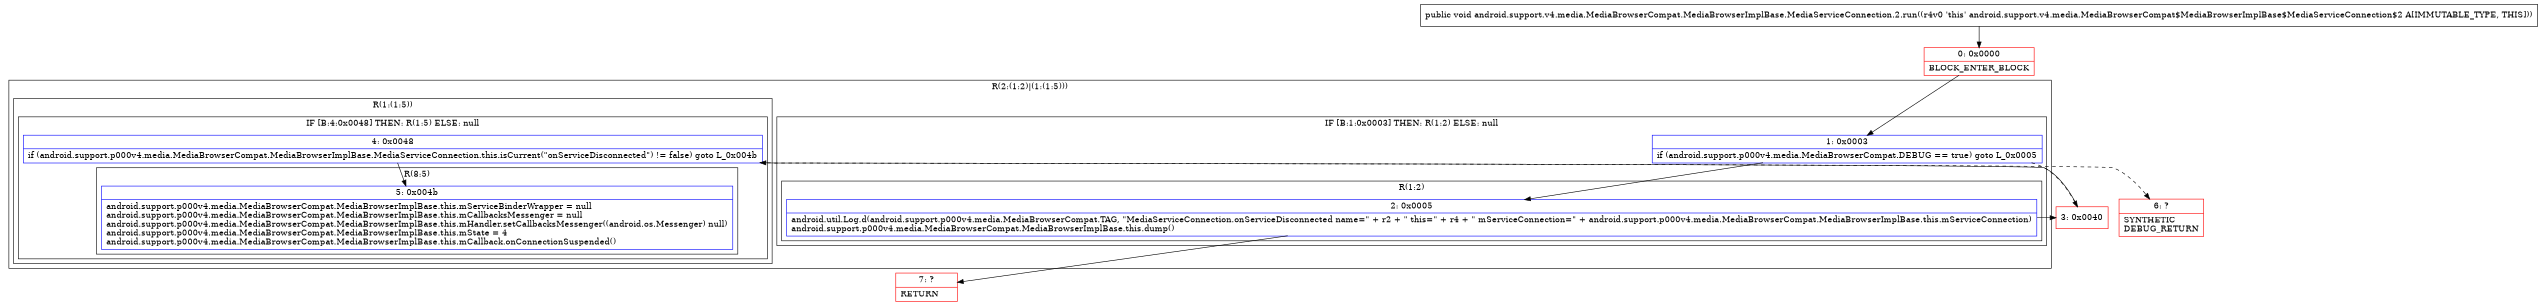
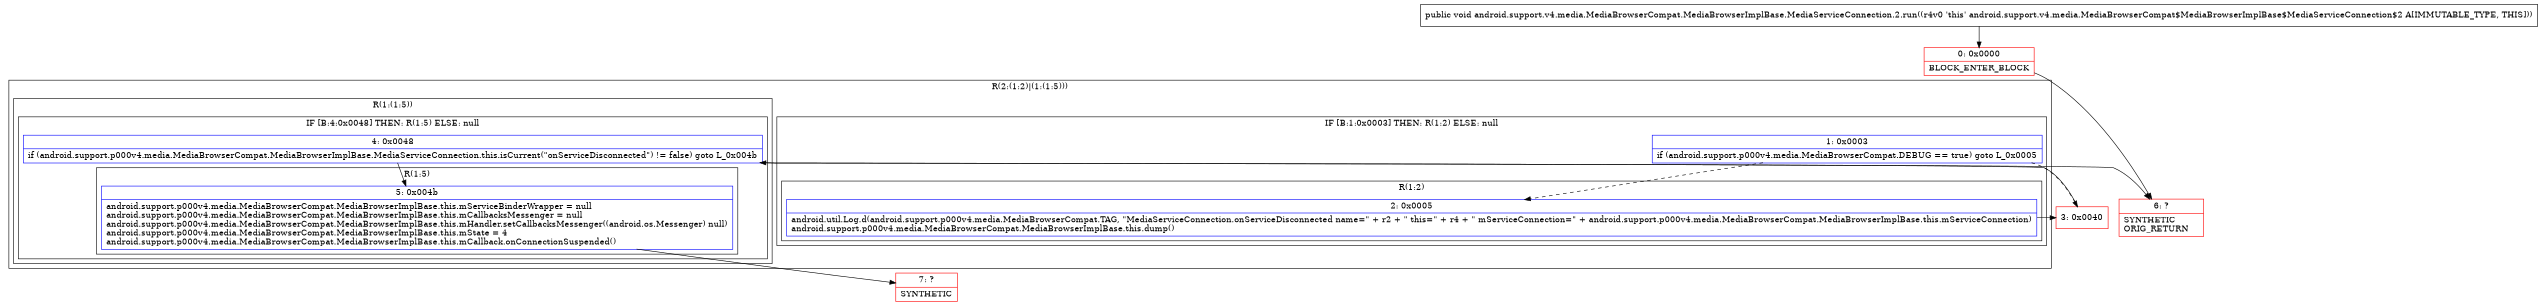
edge "0: 0x0000" -> "1: 0x0003": now "0: 0x0000" -> "6: ?"
edge "4: 0x0048" -> "6: ?": style dashed -> solid
cluster "R(8:5)": label "R(8:5)" -> "R(1:5)"
edge "1: 0x0003" -> "2: 0x0005": style solid -> dashed
node "6: ?": text "DEBUG_RETURN" -> "ORIG_RETURN"
edge "2: 0x0005" -> "7: ?": now "5: 0x004b" -> "7: ?"
node "7: ?": text "RETURN" -> "SYNTHETIC"
